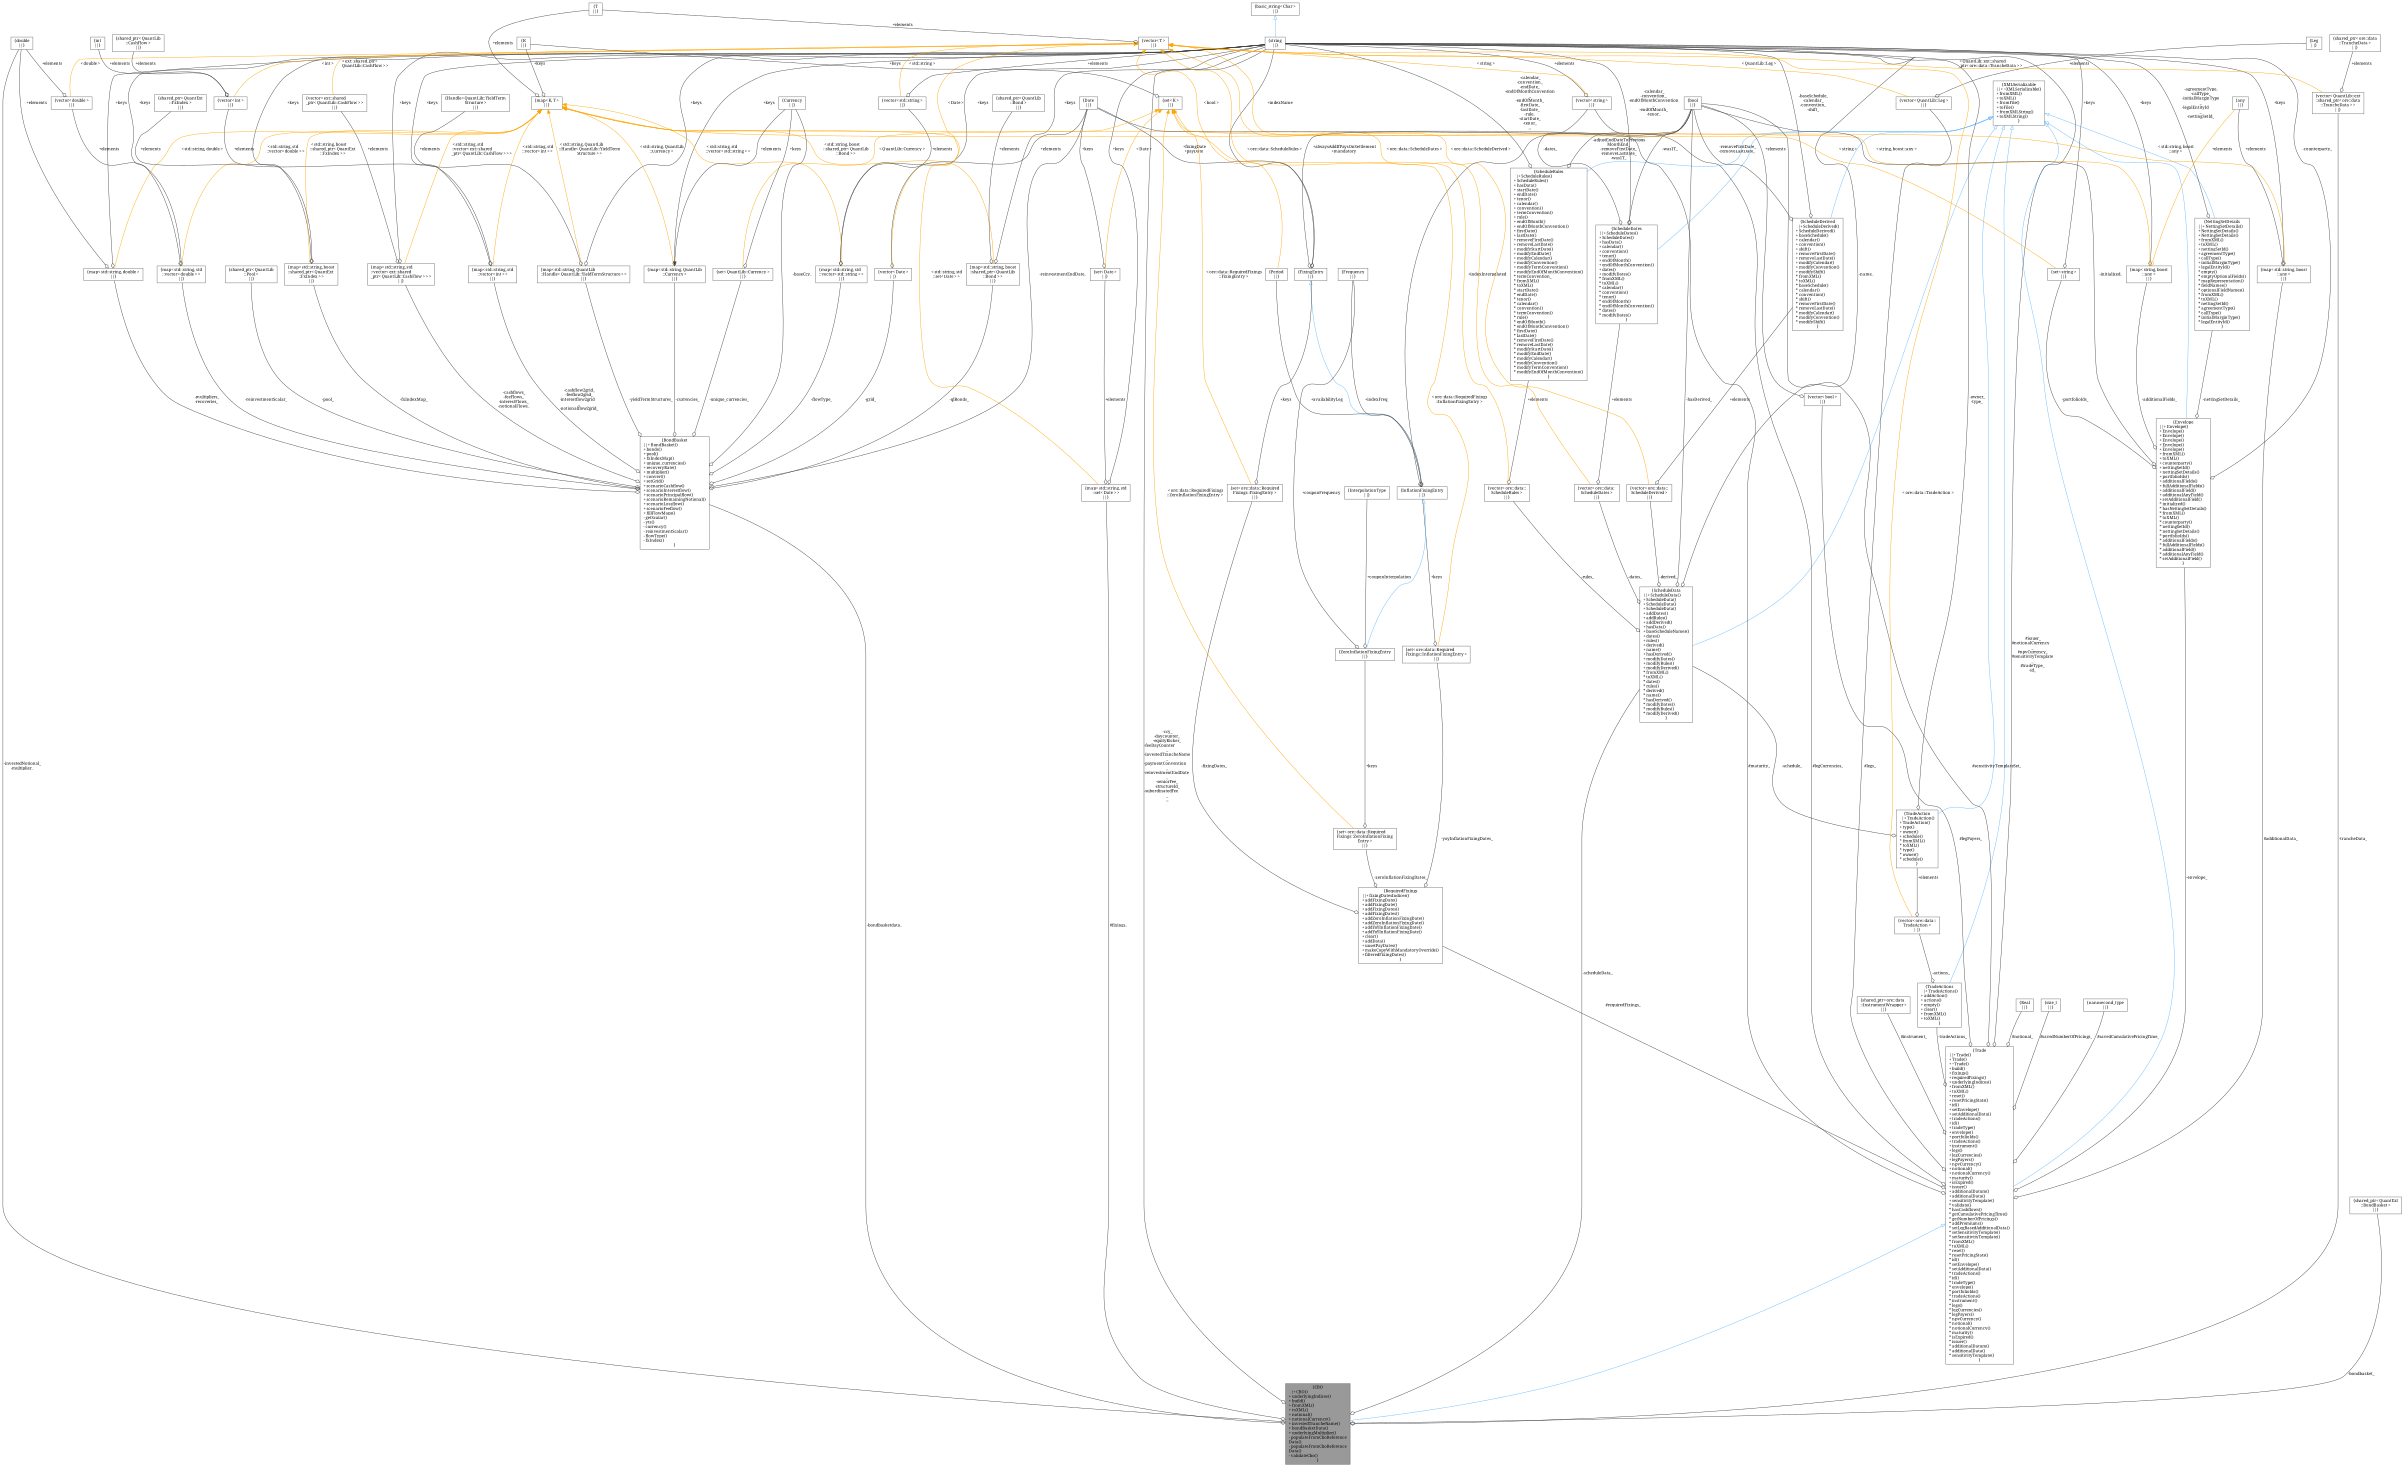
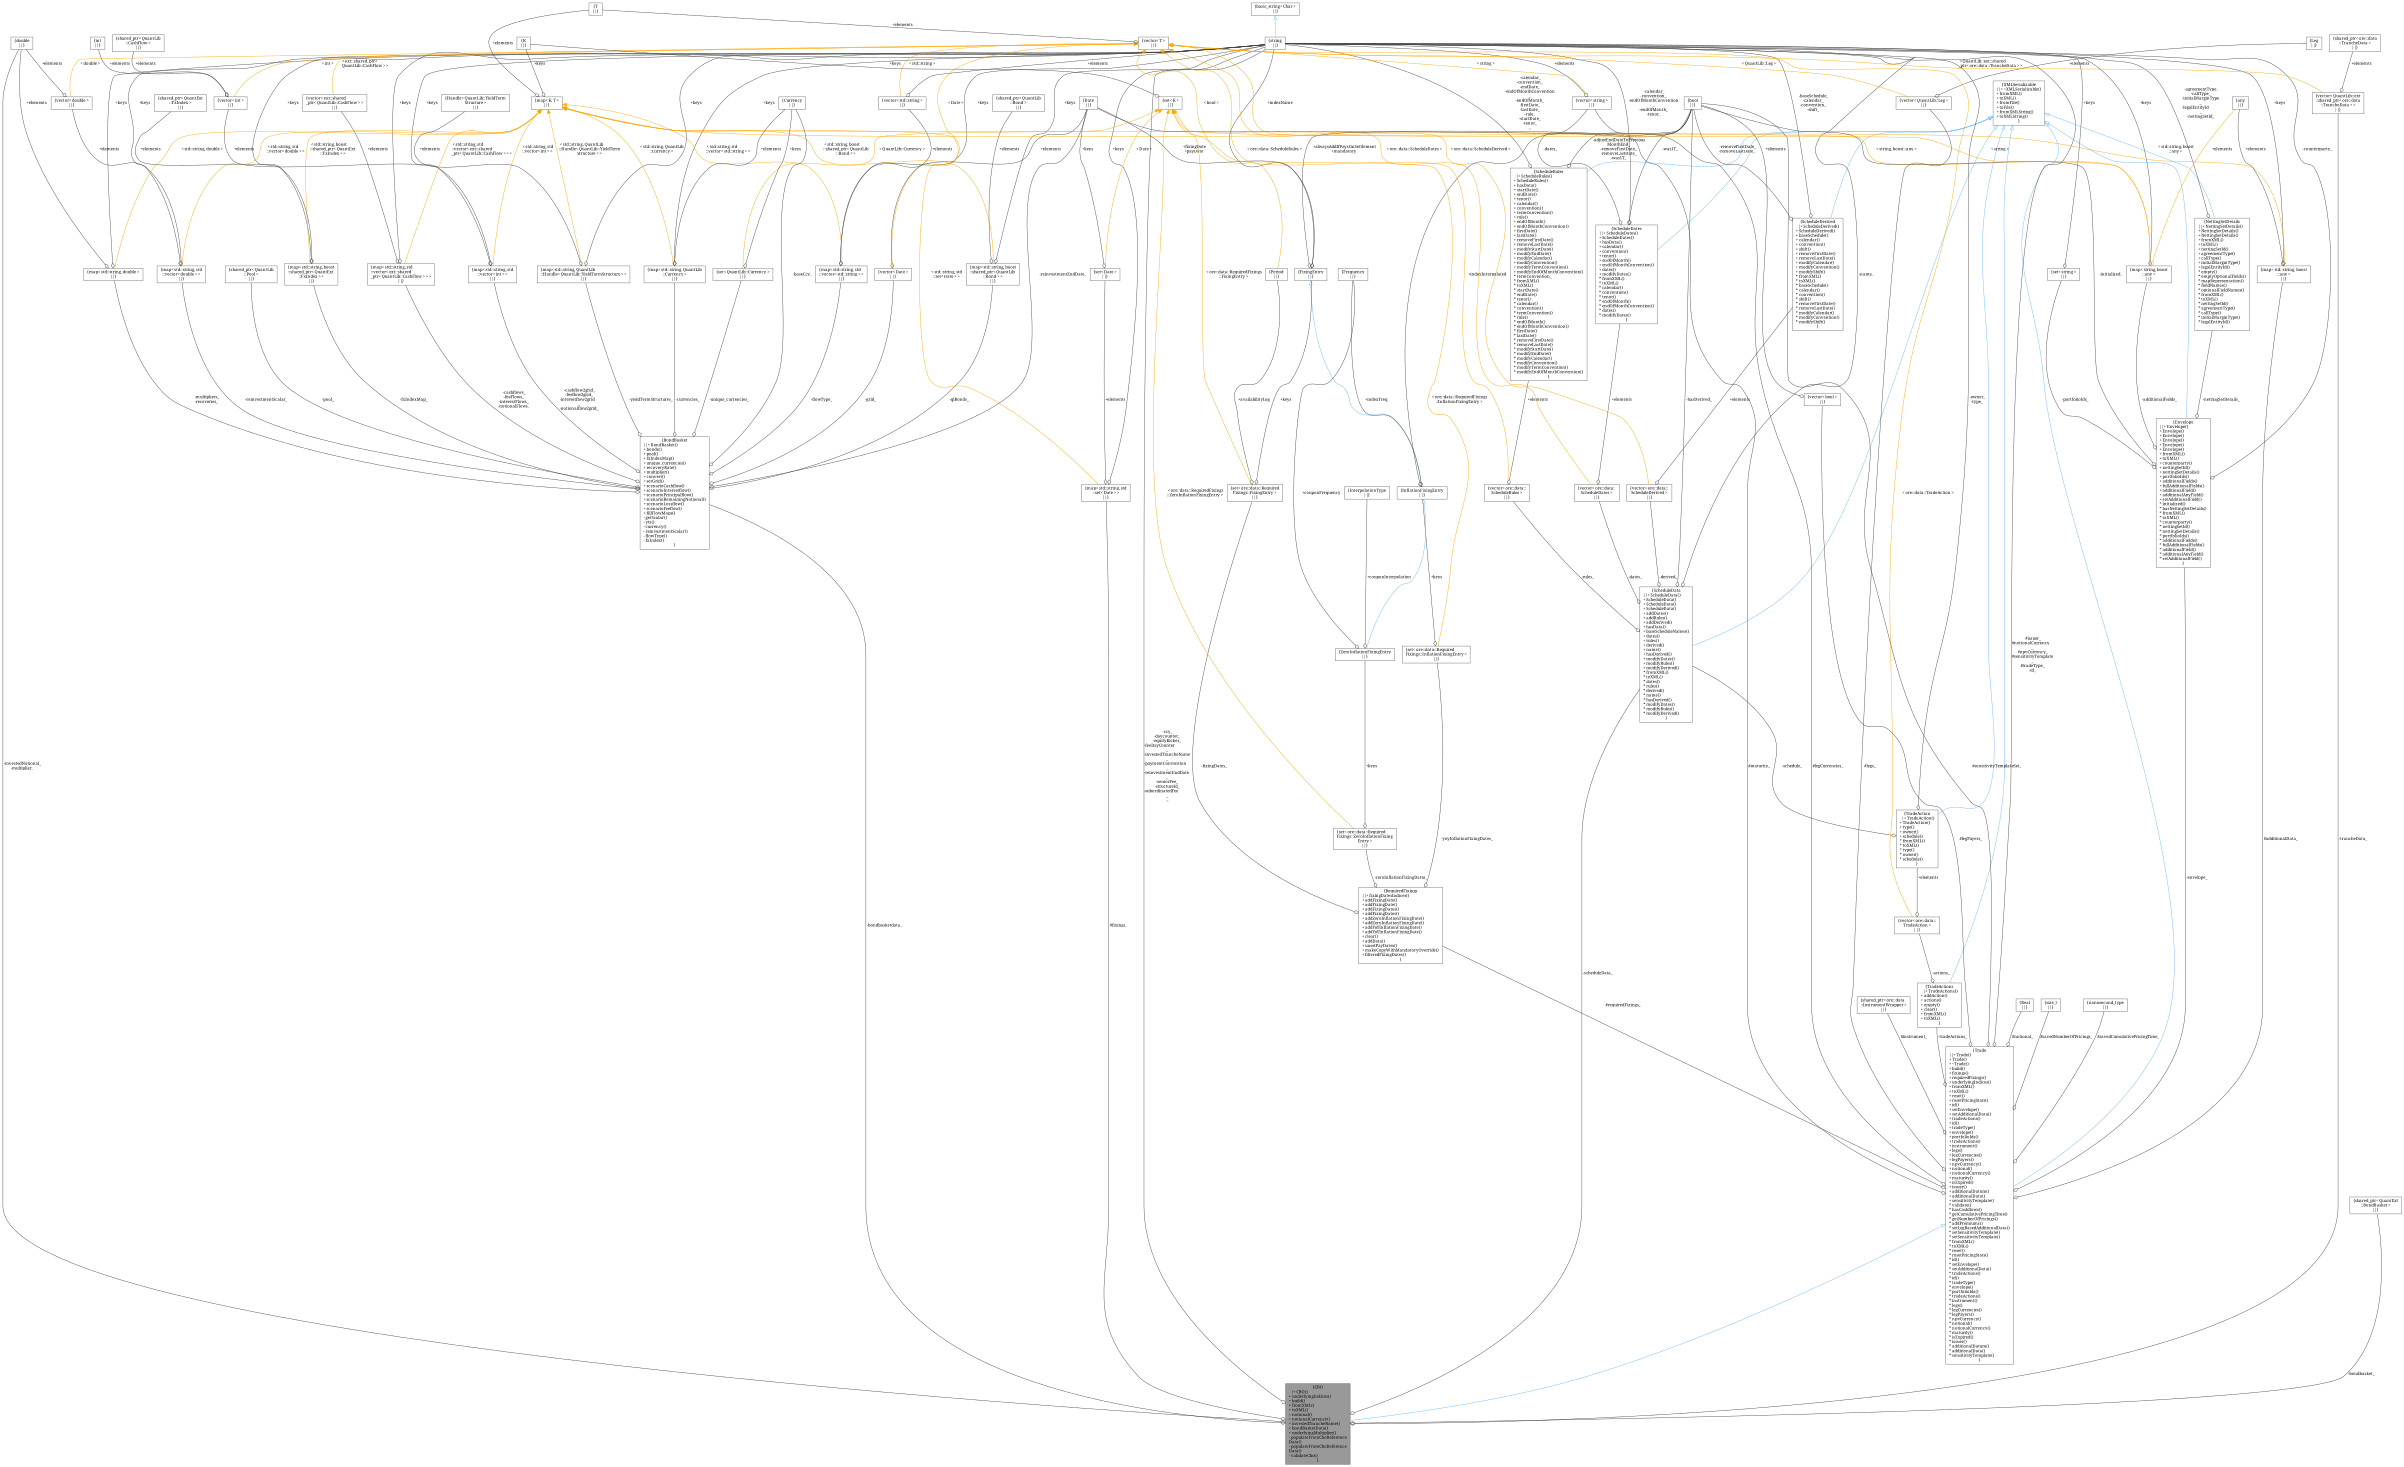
edge "{set< string > ||}" -> "{set< K > ||}": now "{map< string, boost ::any > ||}" -> "{set< K > ||}"
edge "{Currency ||}" -> "{map< std::string, QuantLib ::Currency > ||}": arrowhead normal -> odiamond
edge "{Period ||}" -> "{InflationFixingEntry ||}": now "{Period ||}" -> "{set< ore::data::Required Fixings::FixingEntry > ||}"
